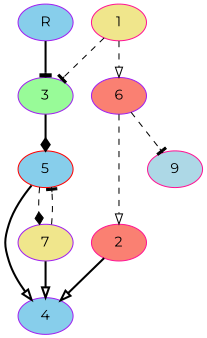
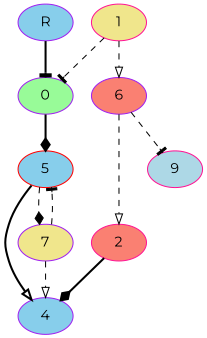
node "3": label "3" -> "0"
edge "7" -> "4": style bold -> dashed
edge "2" -> "4": arrowhead onormal -> diamond
